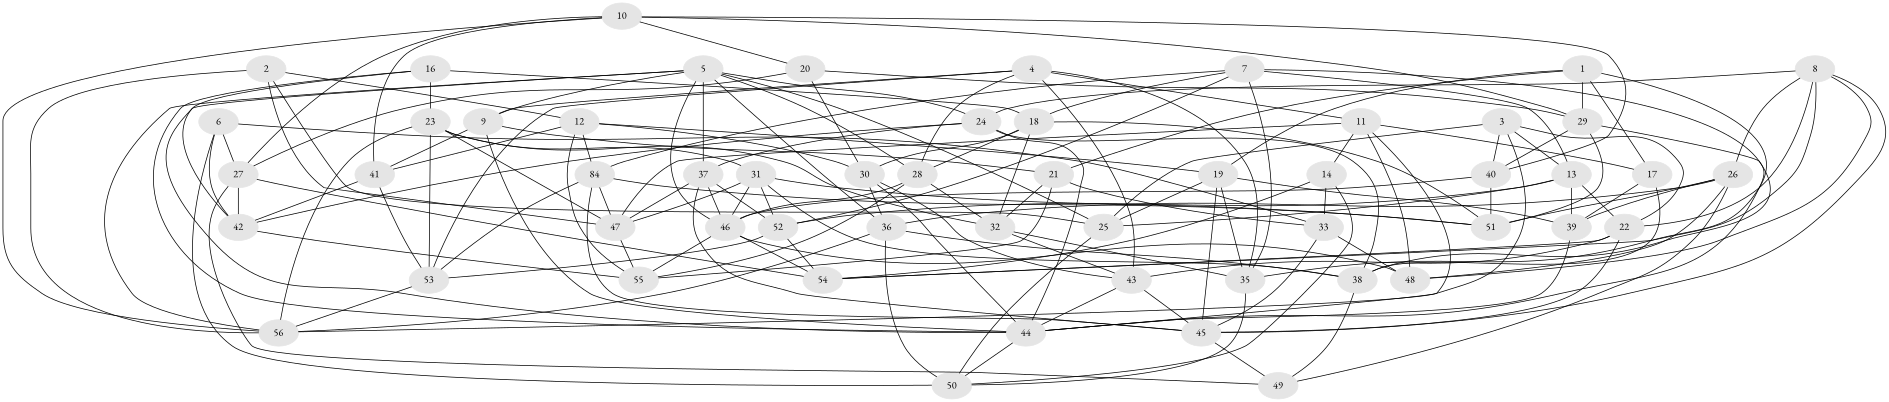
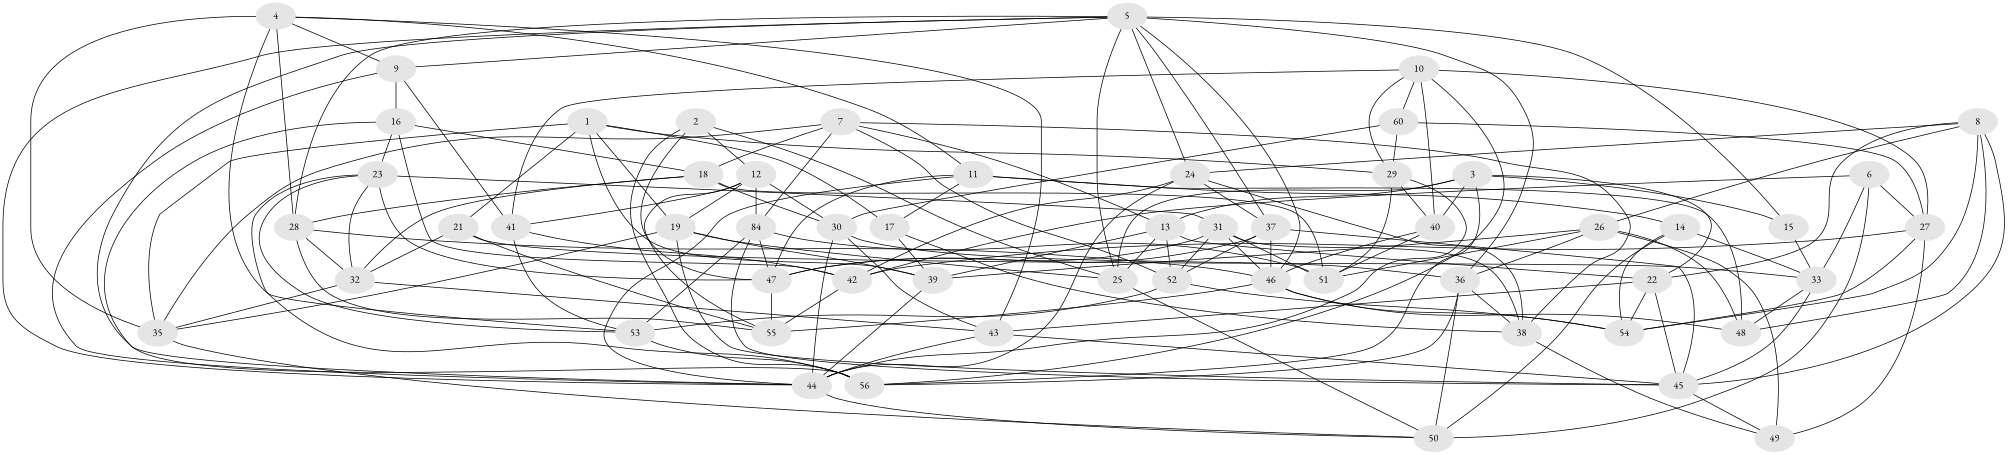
node "20": label "20" -> "60"
edge "9" -- "21": now "9" -- "16"
node "15": added
edge "1" -- "39": added
